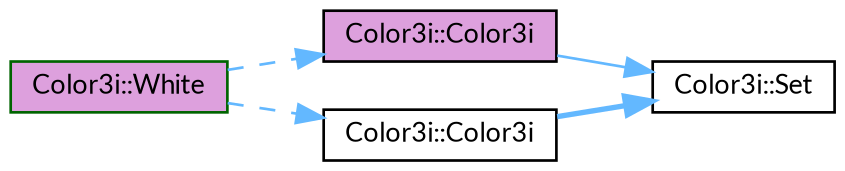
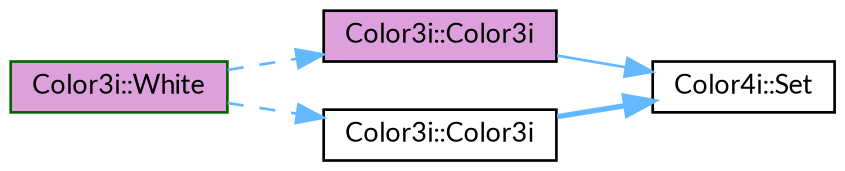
node "Color3i::Set": label "Color3i::Set" -> "Color4i::Set"
